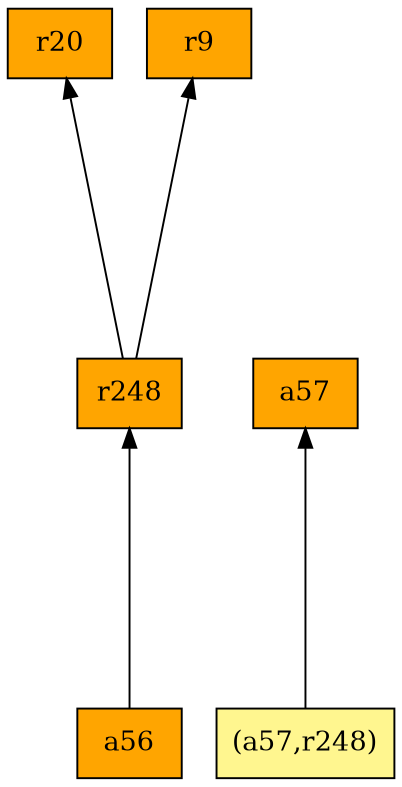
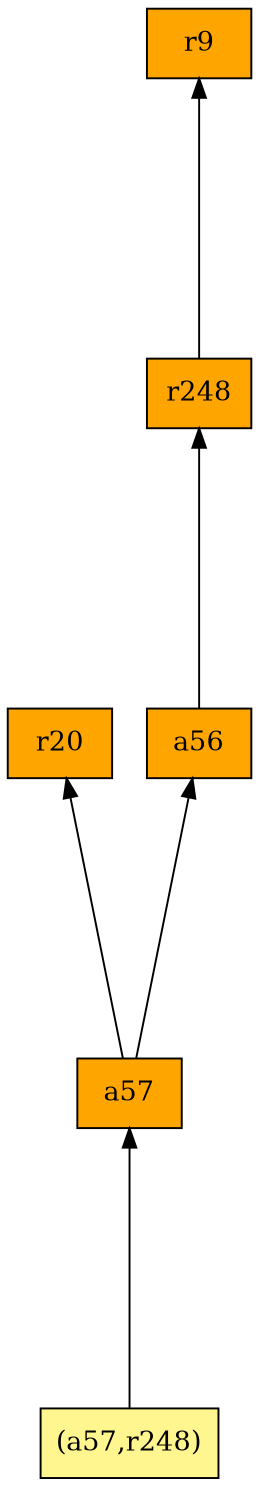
edge "r248" -> "r20": now "a57" -> "r20"
edge "a57" -> "a56": added
